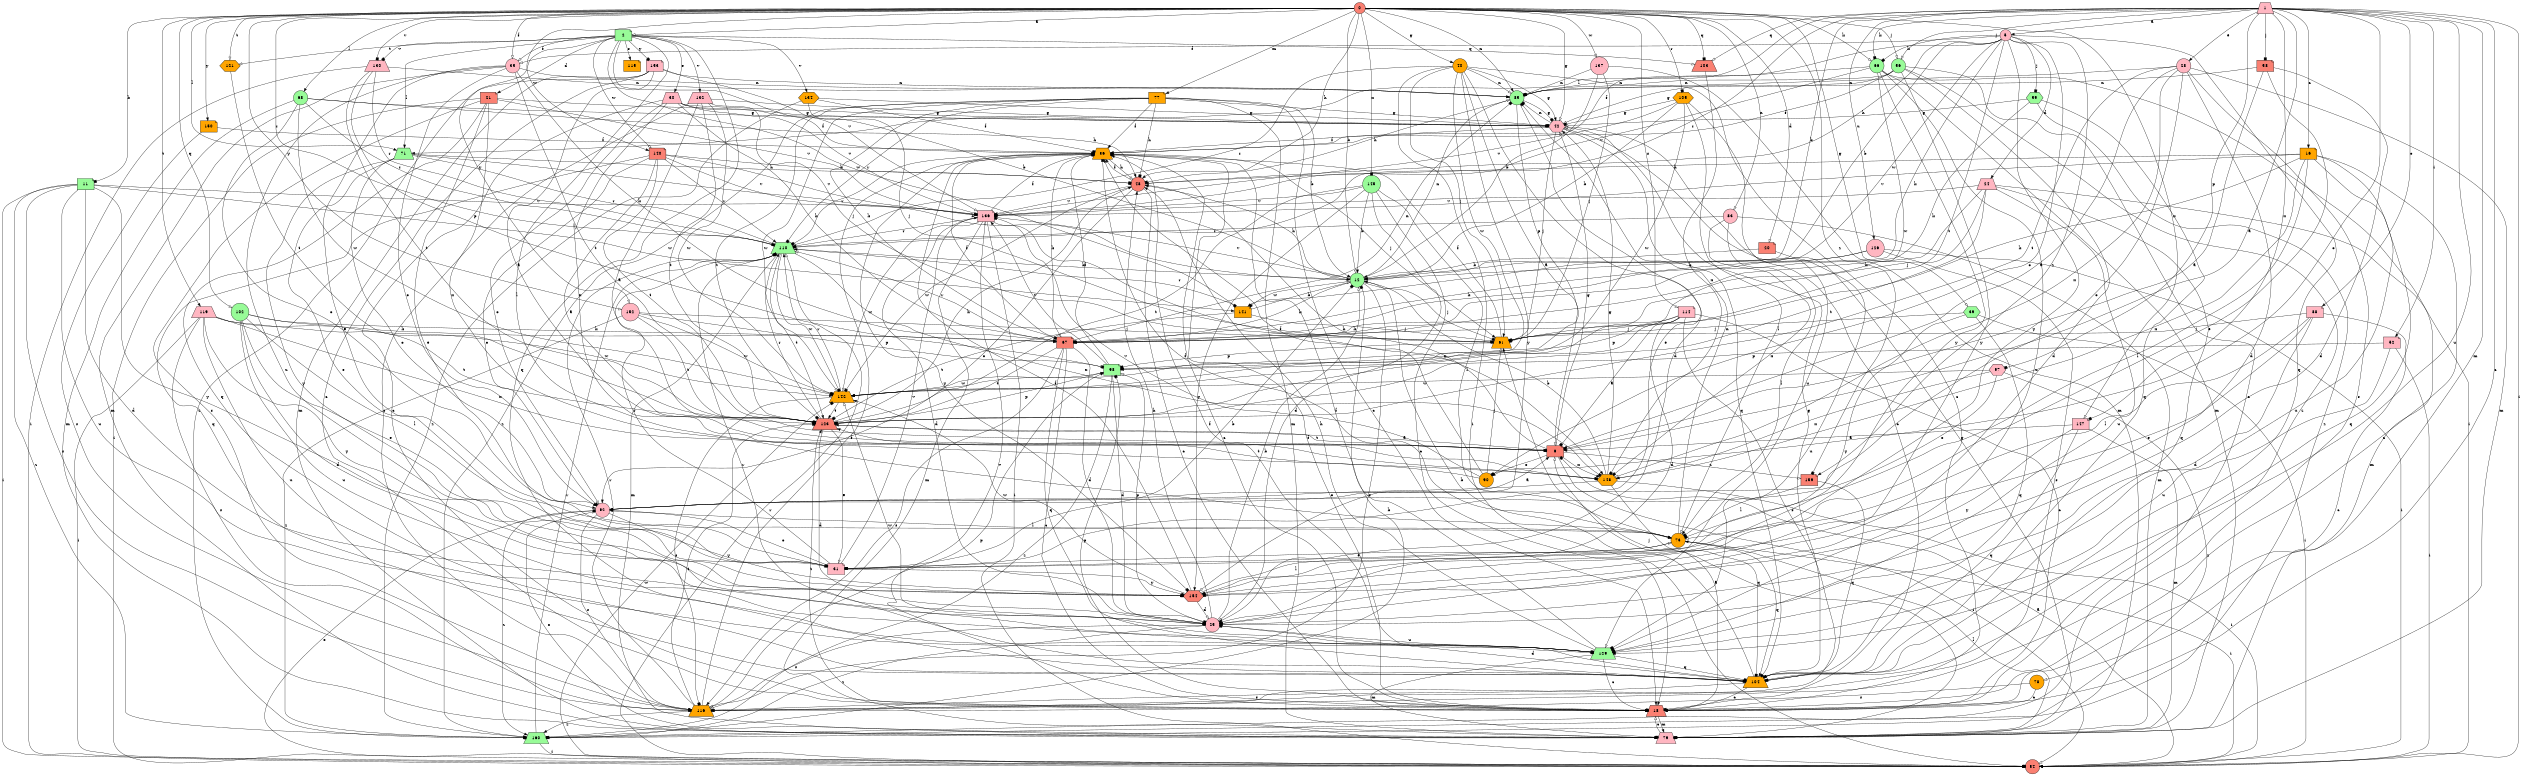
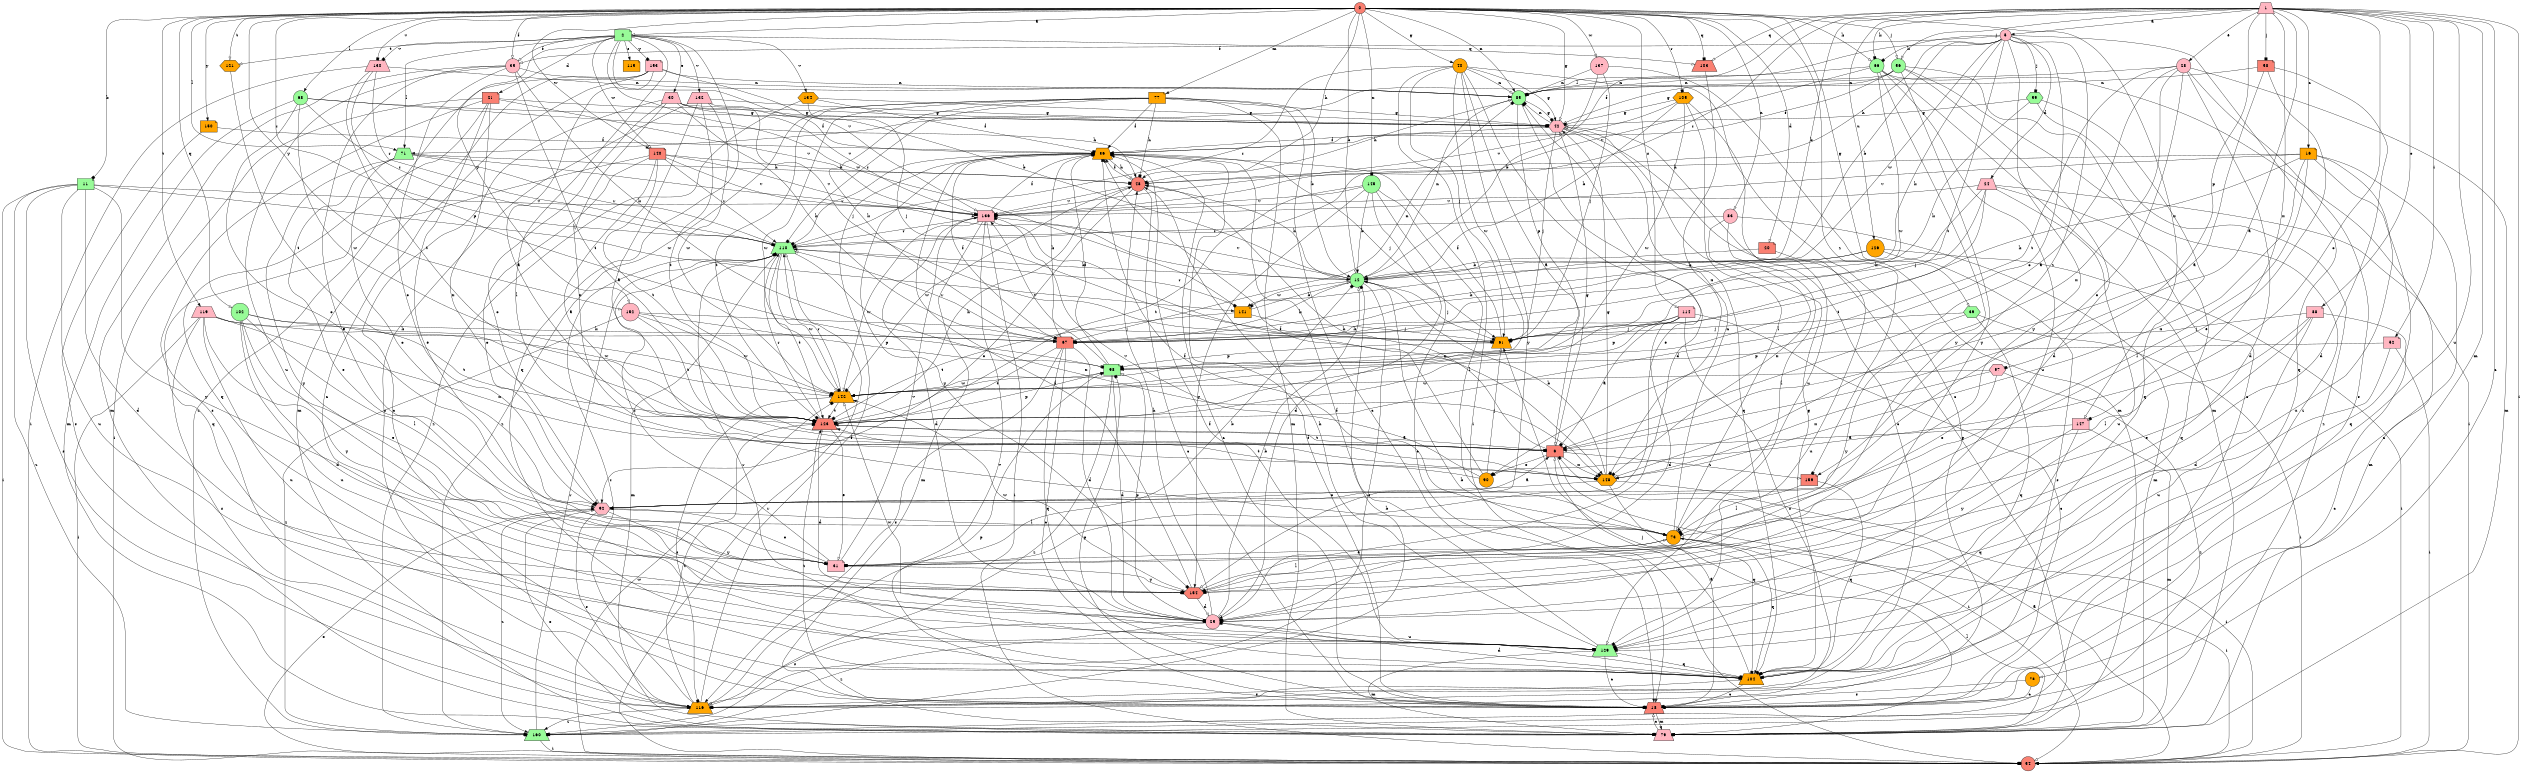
node "126": fillcolor lightpink -> orange
node "92": shape circle -> hexagon
